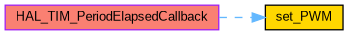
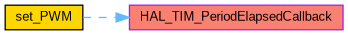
edge "HAL_TIM_PeriodElapsedCallback" -> "set_PWM": reversed
